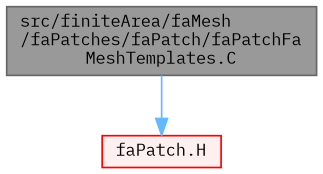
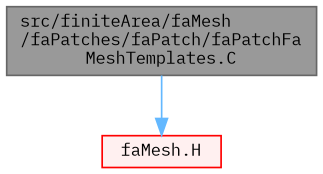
node "faPatch.H": label "faPatch.H" -> "faMesh.H"
